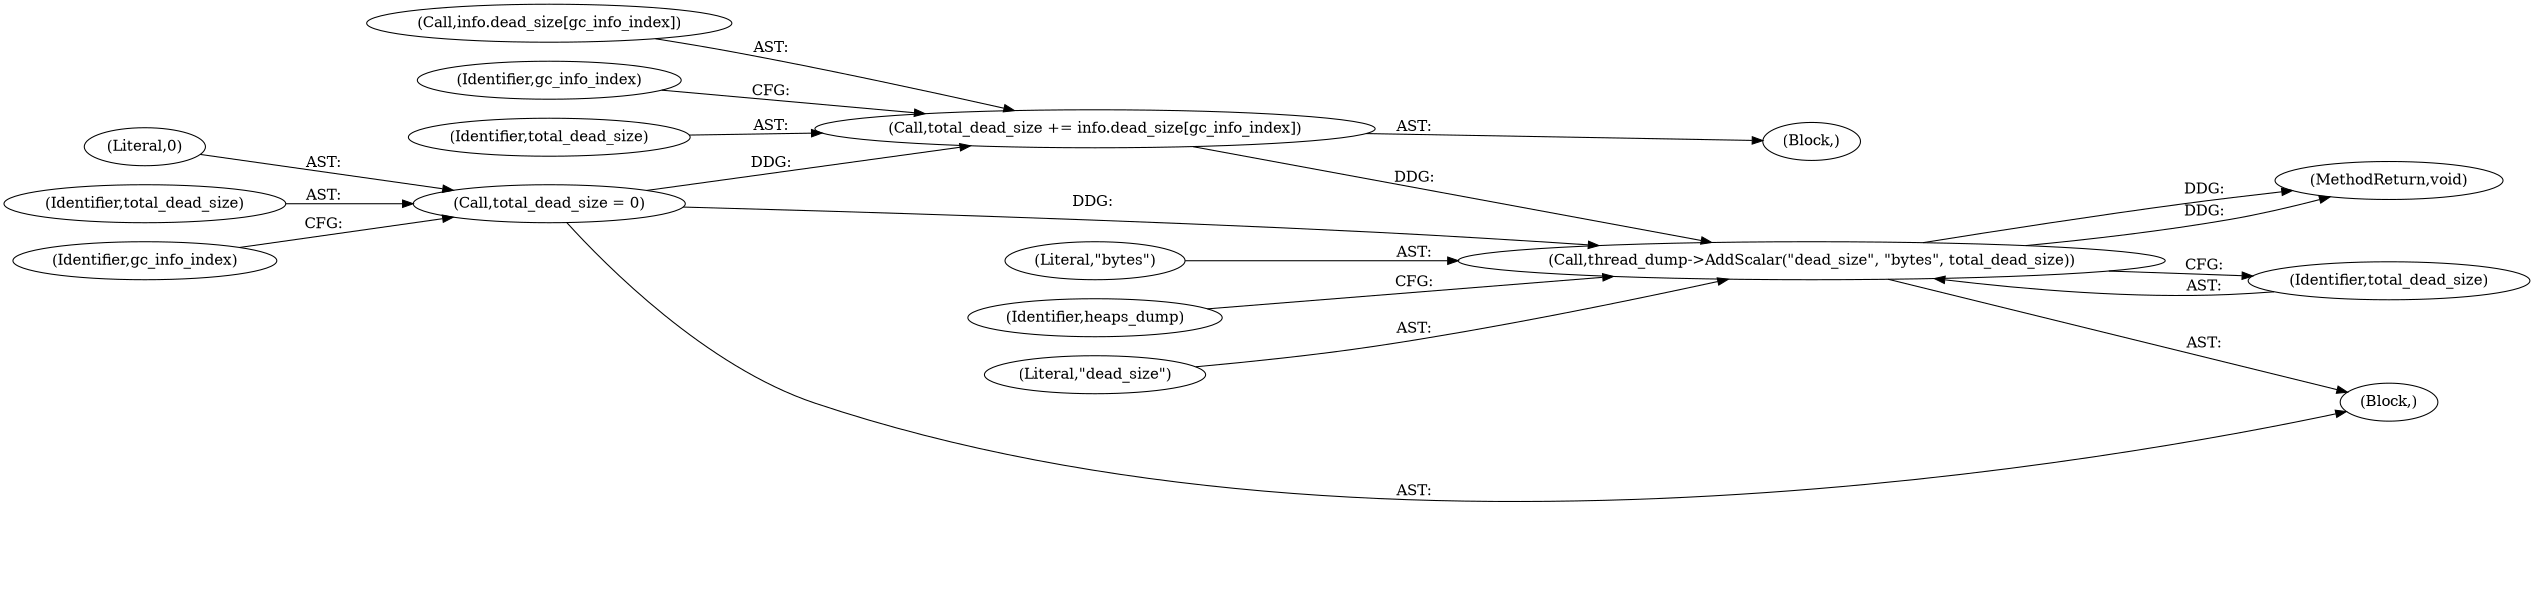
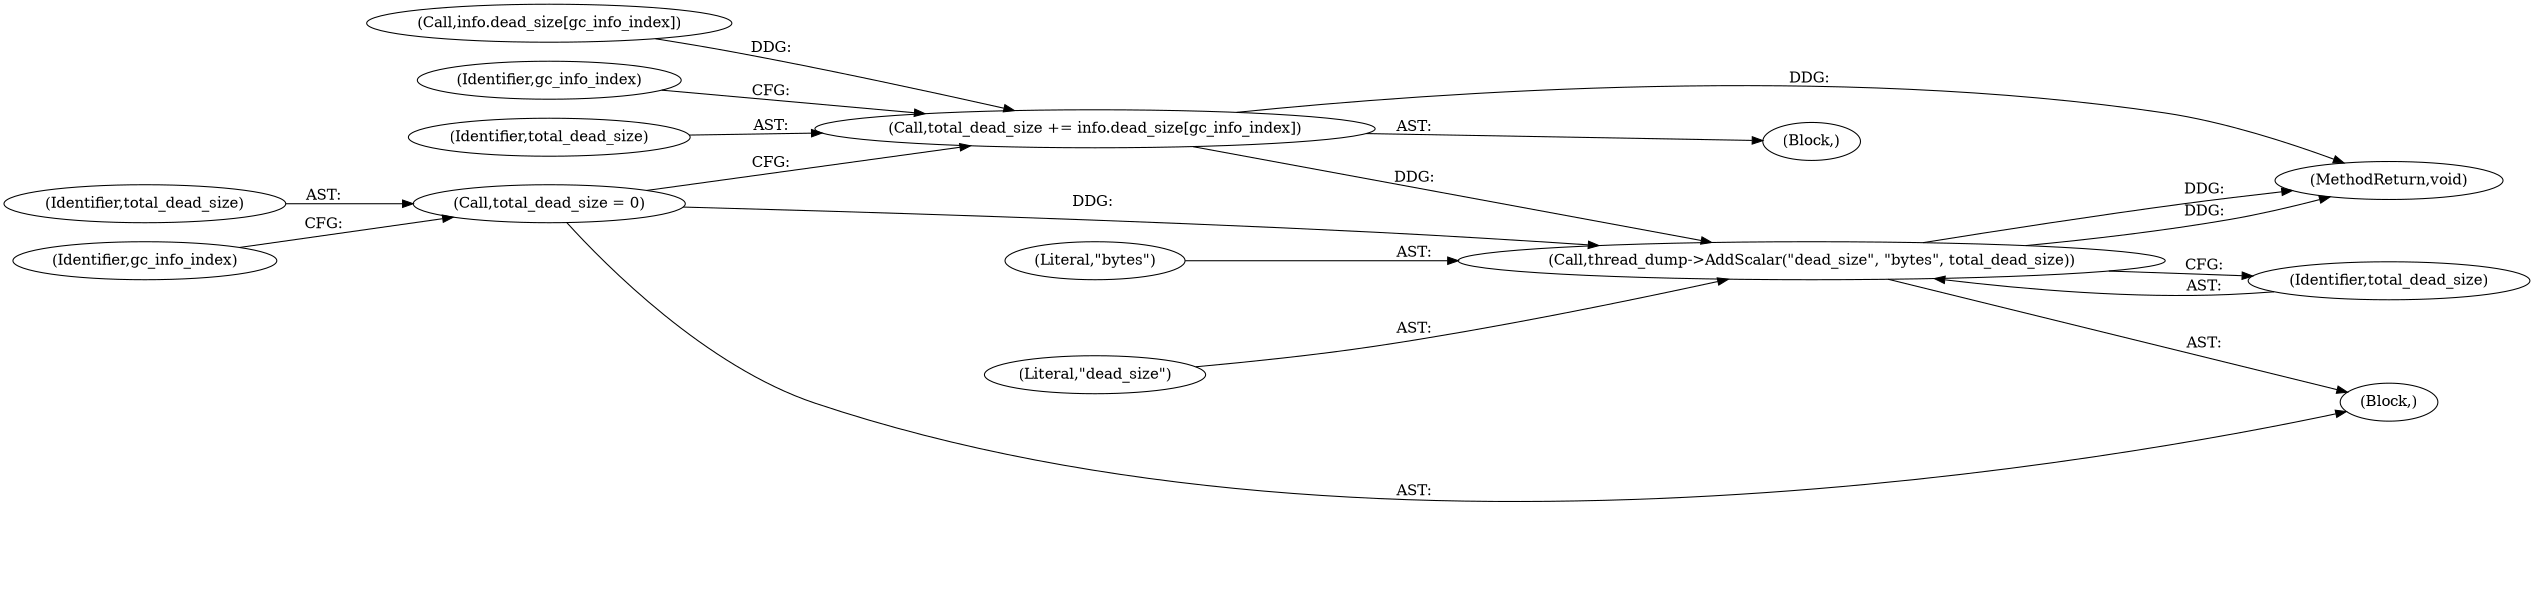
edge "(Call,info.dead_size[gc_info_index])" -> "(Call,total_dead_size += info.dead_size[gc_info_index])": label "AST: " -> "DDG: "
edge "(Call,total_dead_size += info.dead_size[gc_info_index])" -> "(MethodReturn,void)": added, label "DDG:"
node "(Literal,0)": removed
edge "(Call,total_dead_size = 0)" -> "(Call,total_dead_size += info.dead_size[gc_info_index])": label "DDG: " -> "CFG: "
node "(Identifier,heaps_dump)": removed
